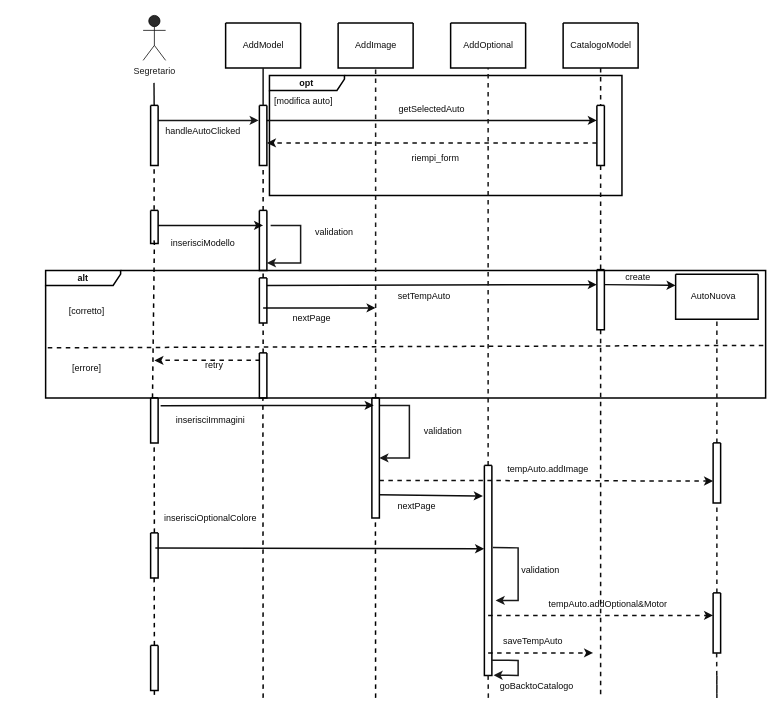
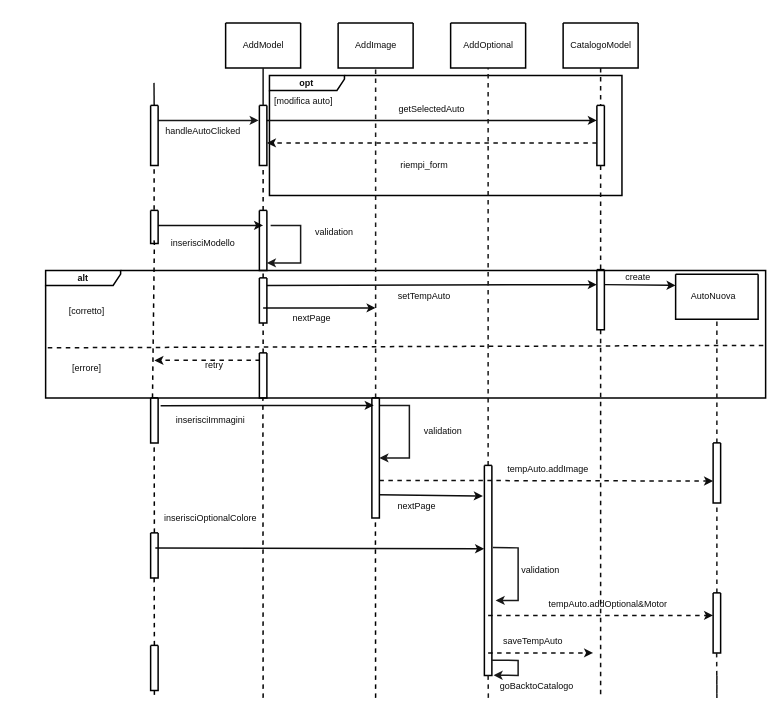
node "Segretario": removed
node "riempi_form": moved (435, 158) -> (424, 165)
